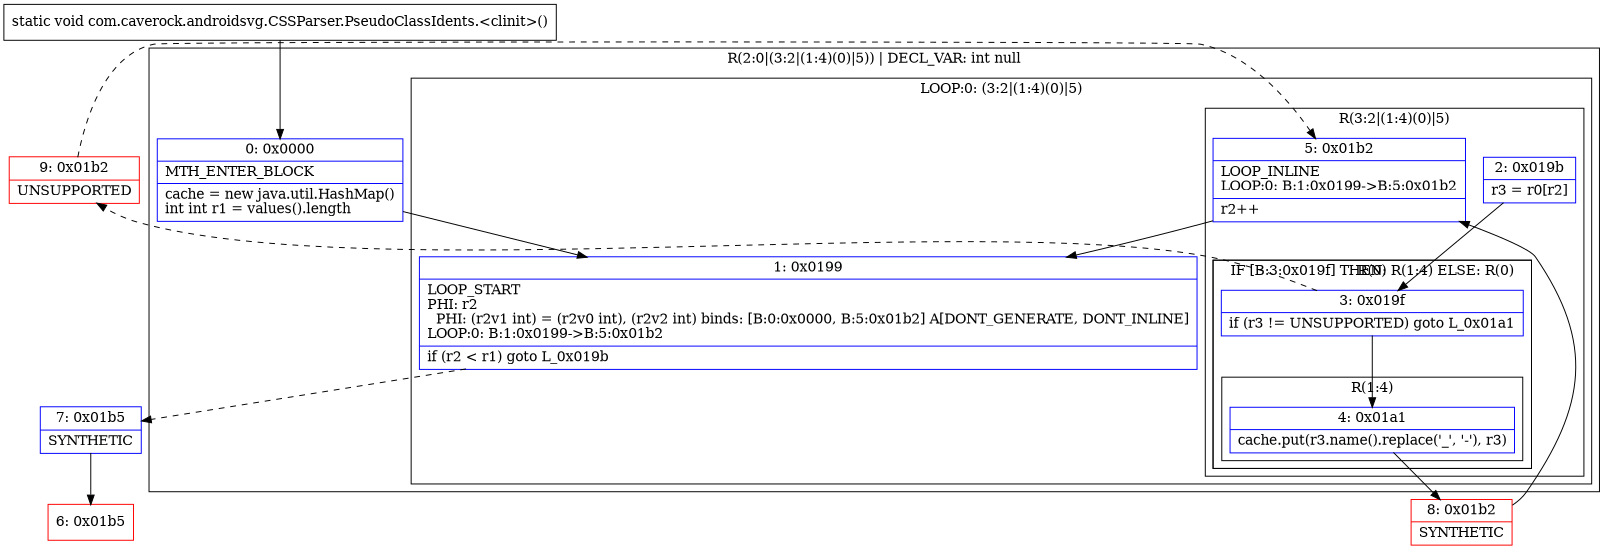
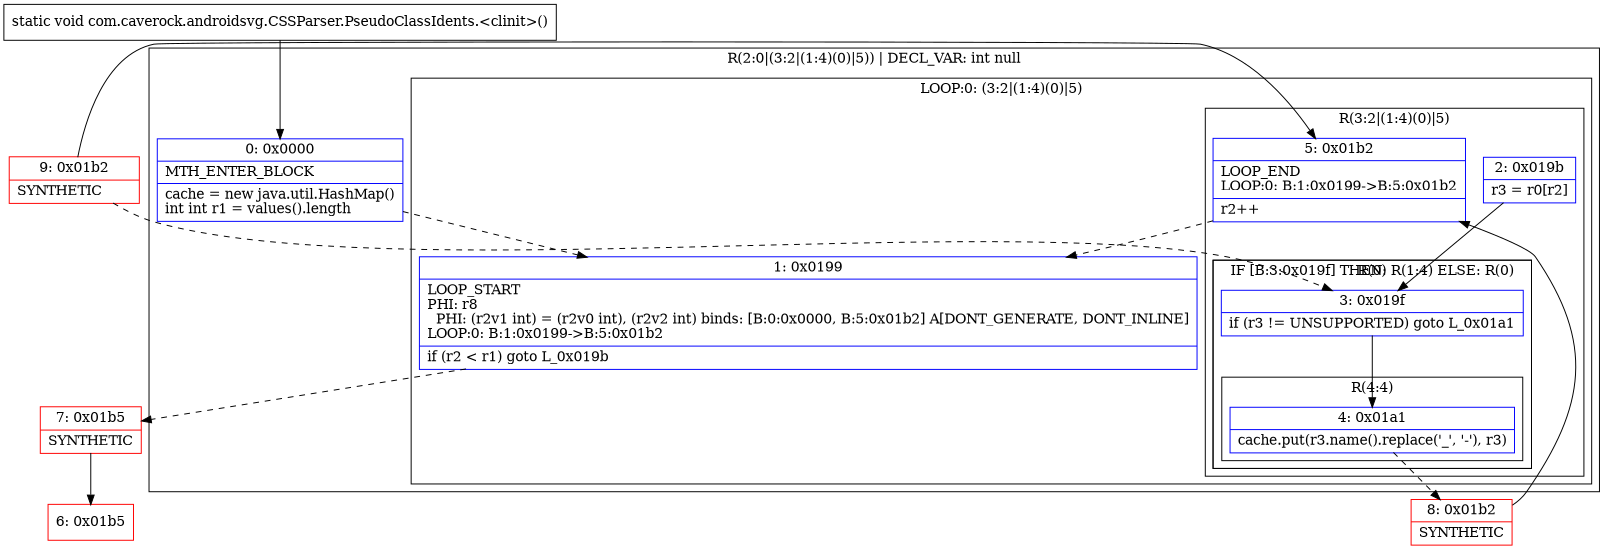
edge "9: 0x01b2" -> "5: 0x01b2": style dashed -> solid
node "5: 0x01b2": text "LOOP_INLINE" -> "LOOP_END"
node "9: 0x01b2": text "UNSUPPORTED" -> "SYNTHETIC"
edge "0: 0x0000" -> "1: 0x0199": style solid -> dashed
edge "5: 0x01b2" -> "1: 0x0199": style solid -> dashed
edge "3: 0x019f" -> "9: 0x01b2": reversed
node "1: 0x0199": text "PHI: r2" -> "PHI: r8"
cluster "R(1:4)": label "R(1:4)" -> "R(4:4)"
node "7: 0x01b5": color blue -> red
edge "4: 0x01a1" -> "8: 0x01b2": style solid -> dashed
